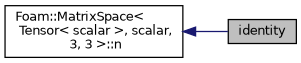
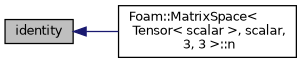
edge "identity" -> "Foam::MatrixSpace< Tensor< scalar >, scalar, 3, 3 >::n": reversed
